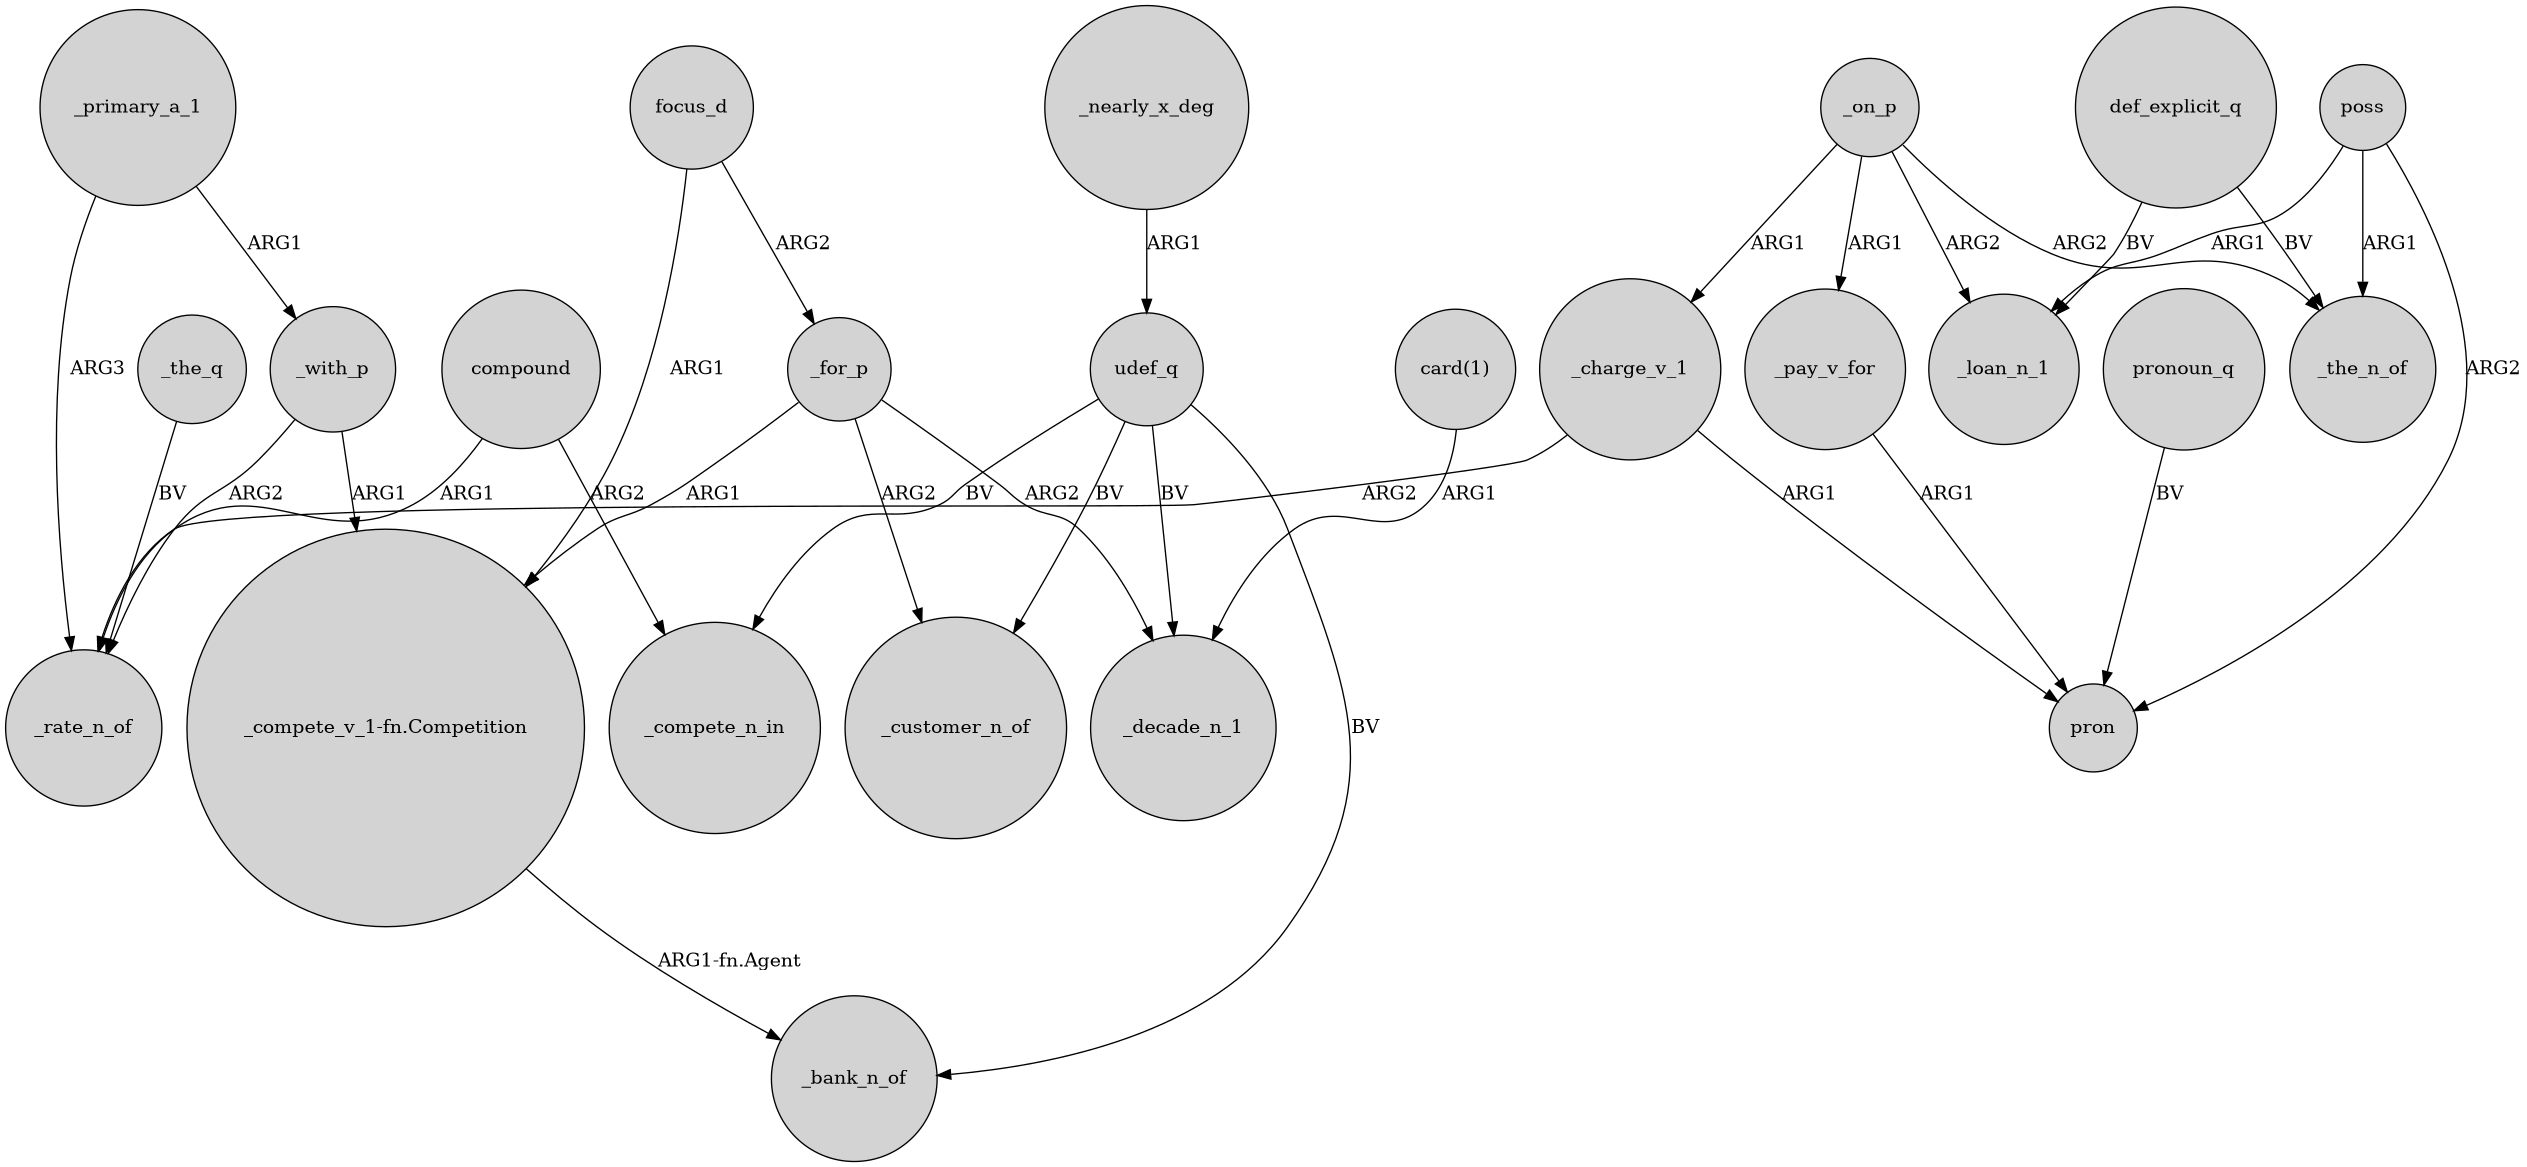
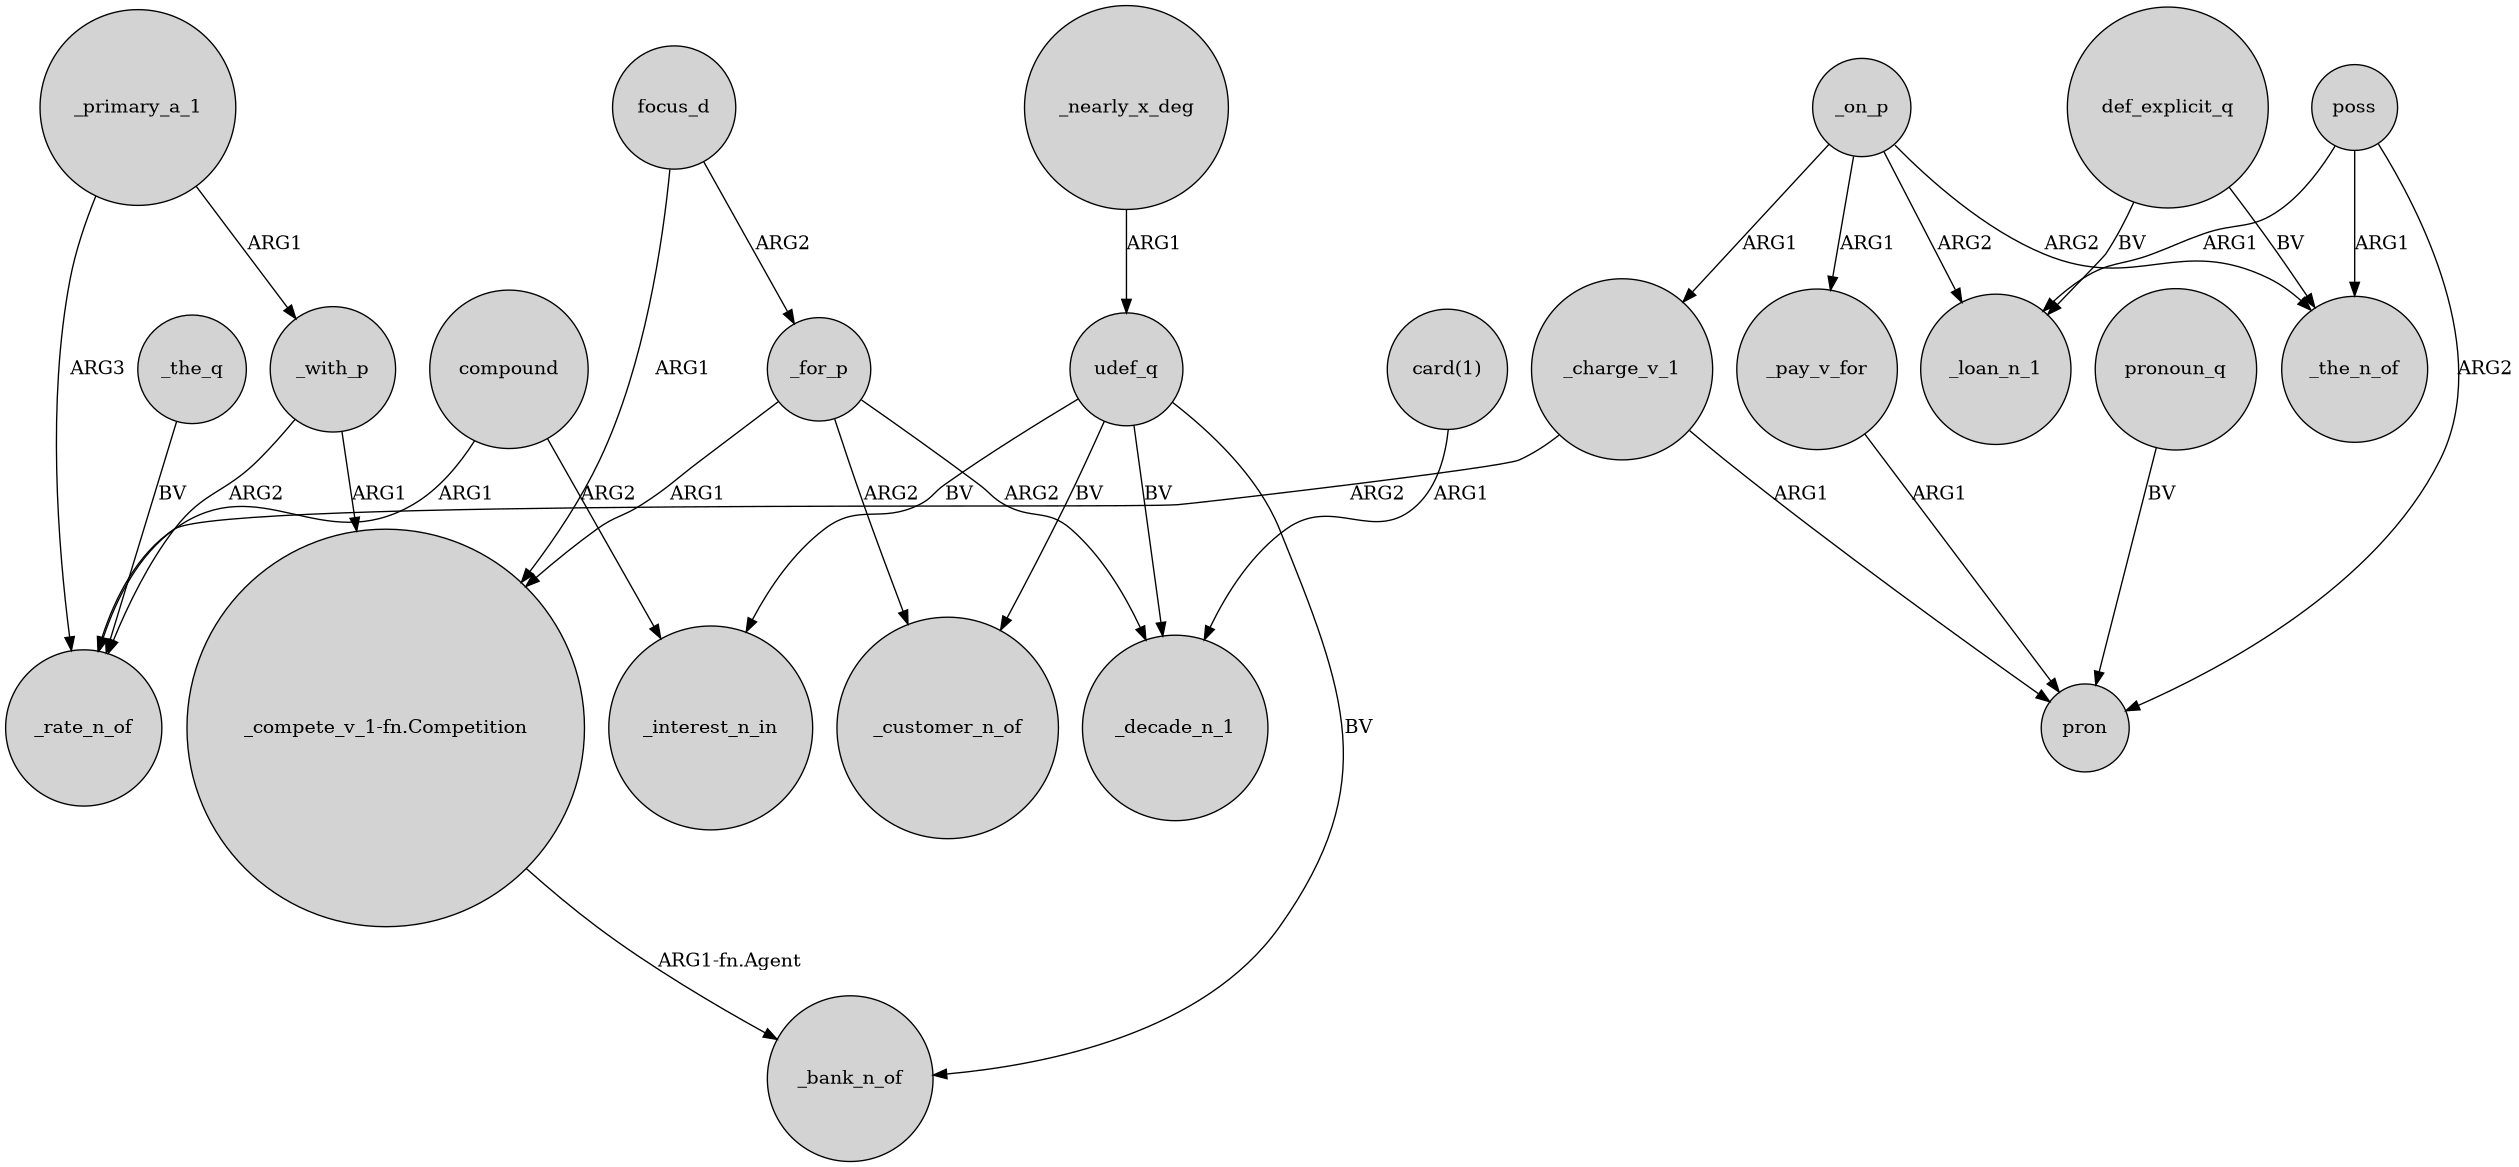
node "_compete_n_in": label "_compete_n_in" -> "_interest_n_in"
